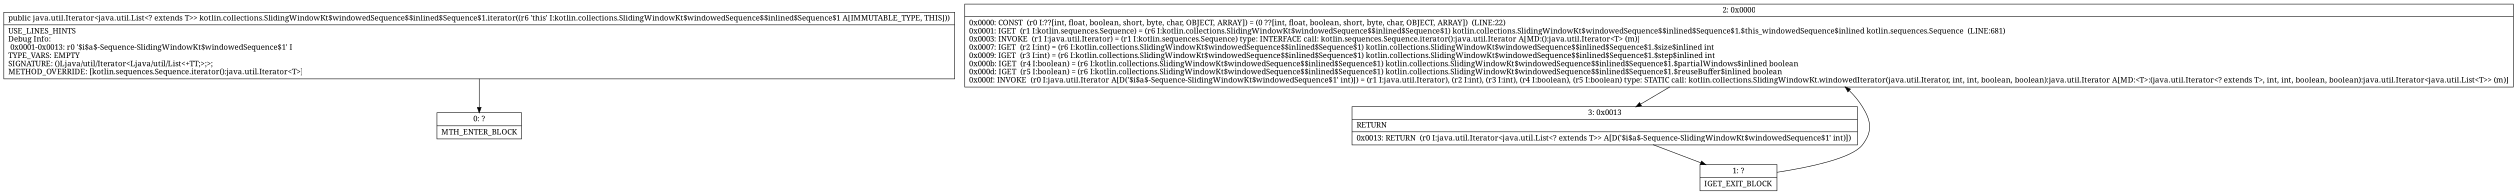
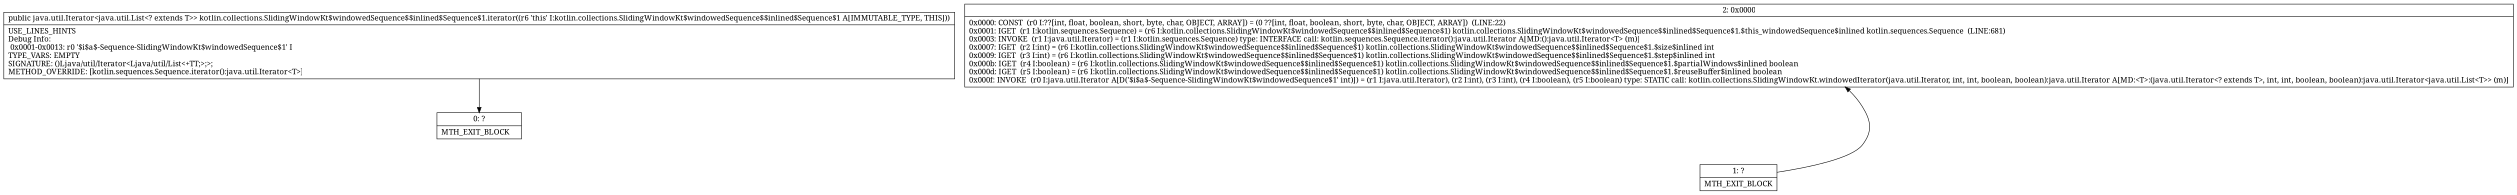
node "3: 0x0013": removed
node "0: ?": text "MTH_ENTER_BLOCK" -> "MTH_EXIT_BLOCK"
node "1: ?": text "IGET_EXIT_BLOCK" -> "MTH_EXIT_BLOCK"
